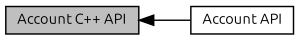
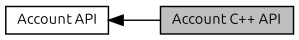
edge "Account API" -> "Account C++ API": reversed
